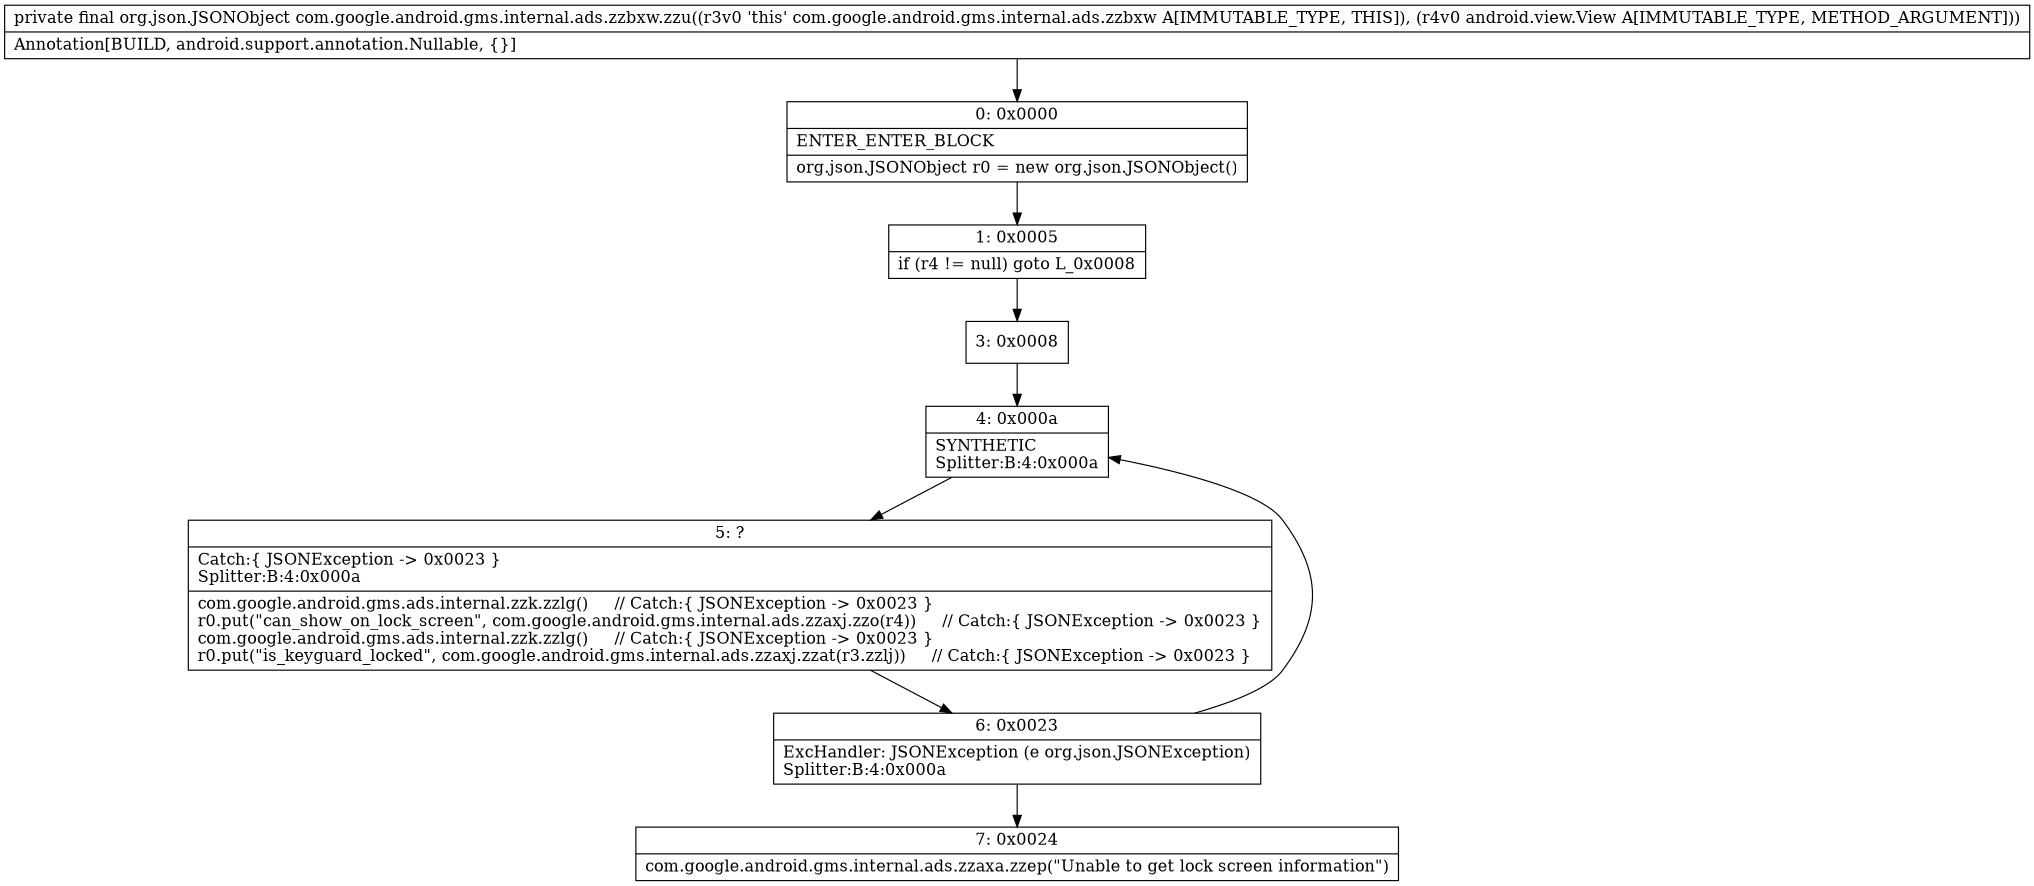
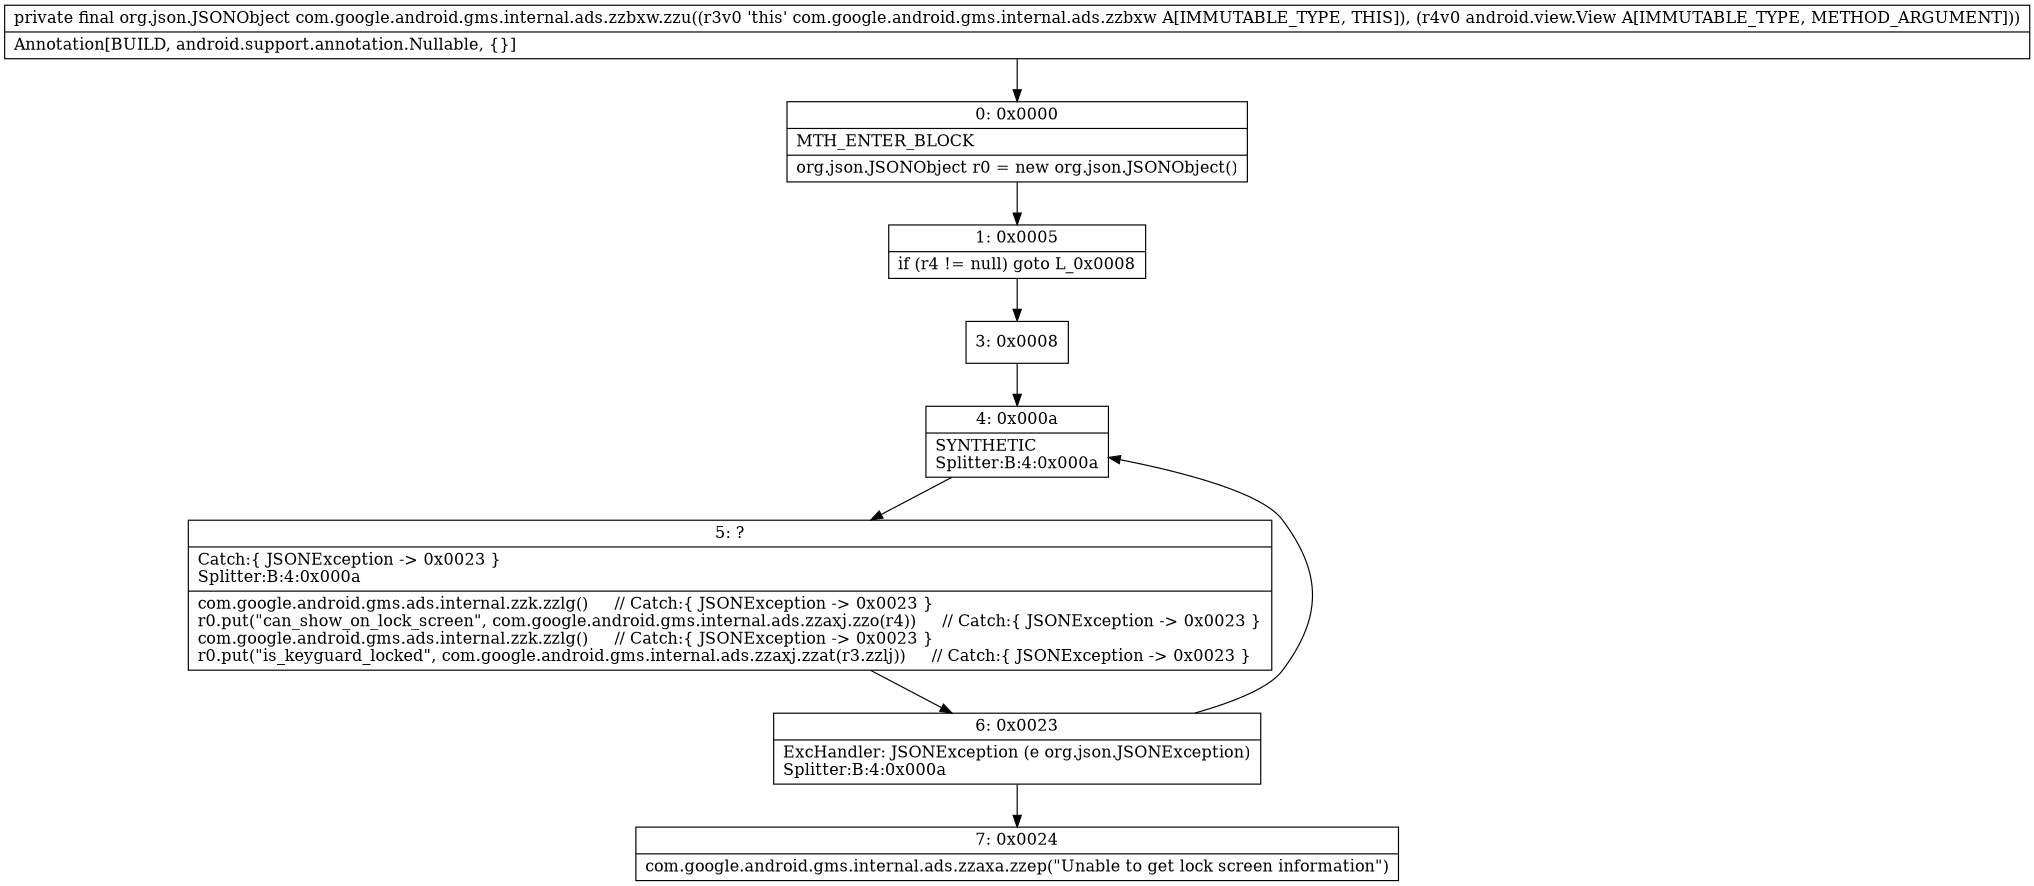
node "0: 0x0000": text "ENTER_ENTER_BLOCK" -> "MTH_ENTER_BLOCK"
